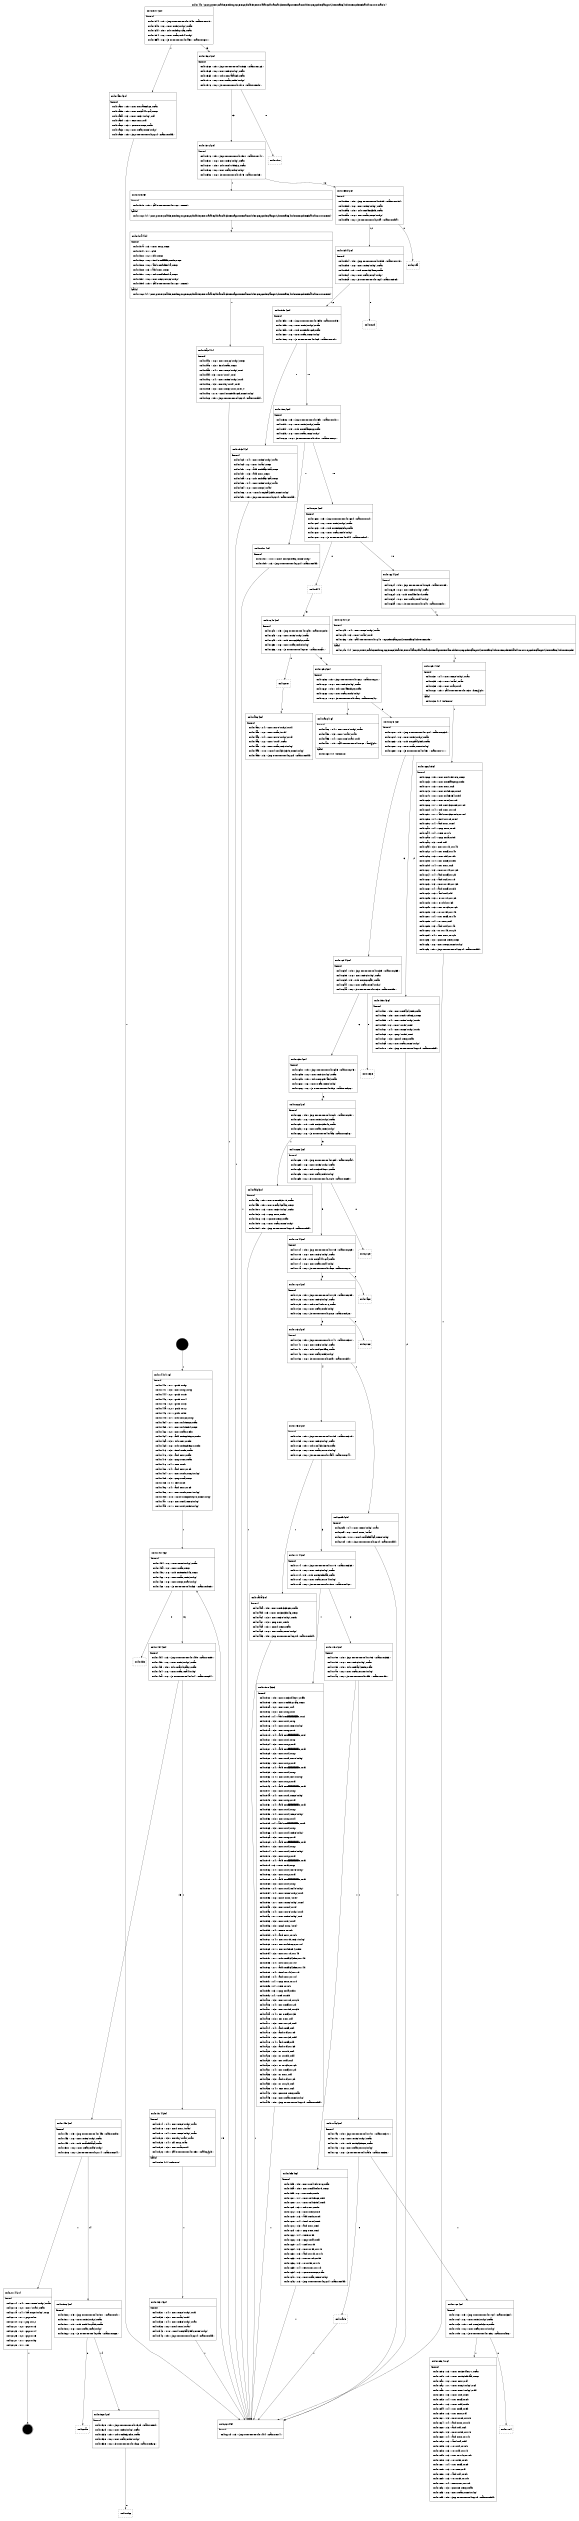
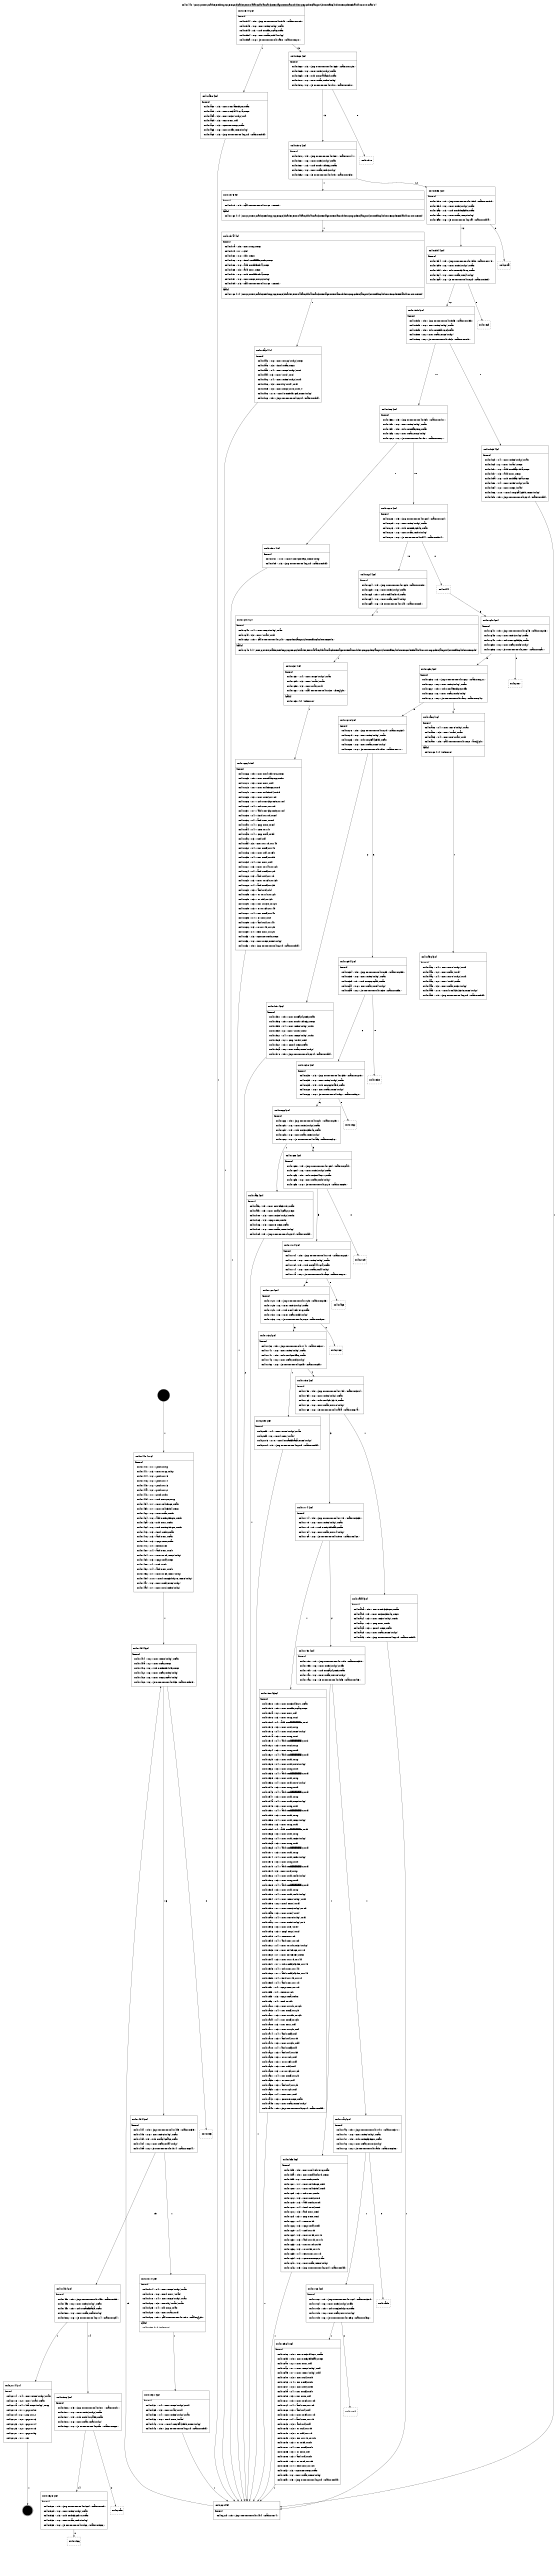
edge "0x4020e7" -> "0x401a9c [30]": now "0x401a8c [16]" -> "0x401a9c [30]"
node "0x401f62": added
edge "0x401ad8" -> "0x40221f [5]": now "0x401896 [106]" -> "0x40221f [5]"
